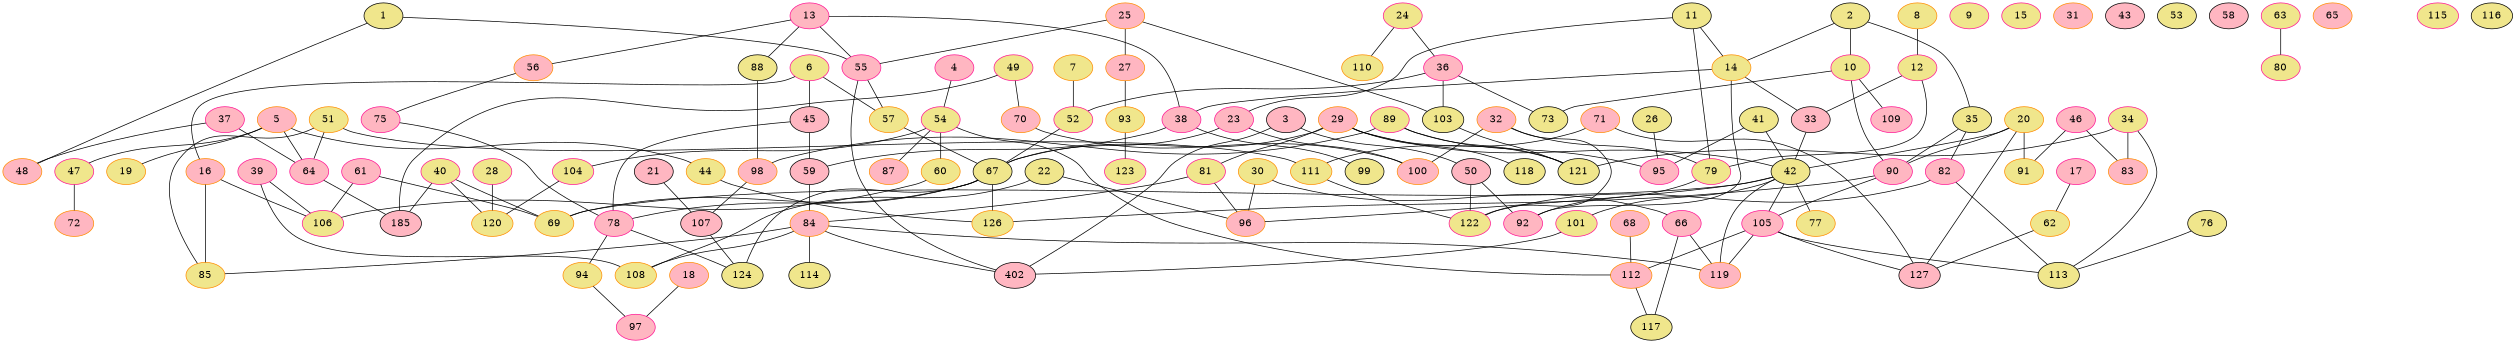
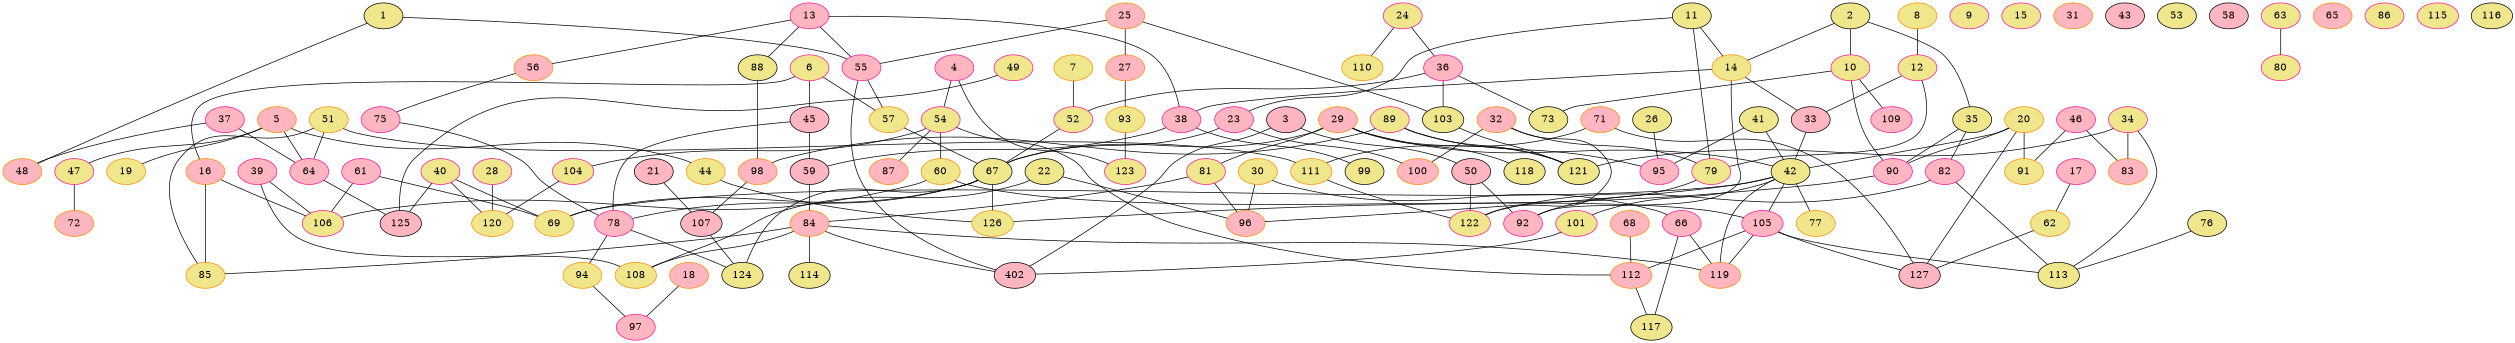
node "86": added
node "70": removed
edge "4" -- "123": added
edge "90" -- "105": now "60" -- "105"
node "185": label "185" -> "125"
